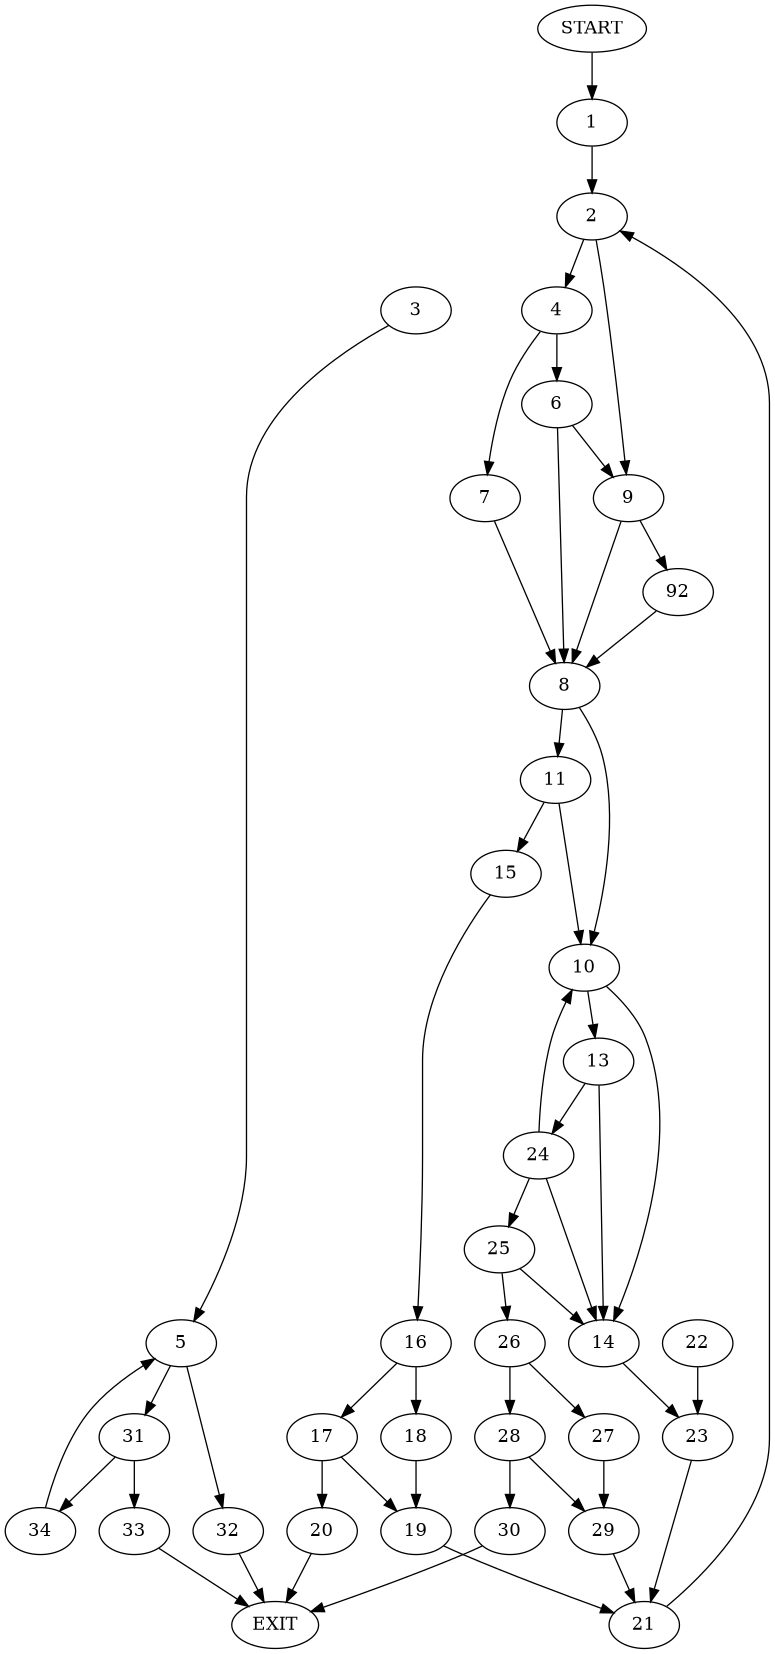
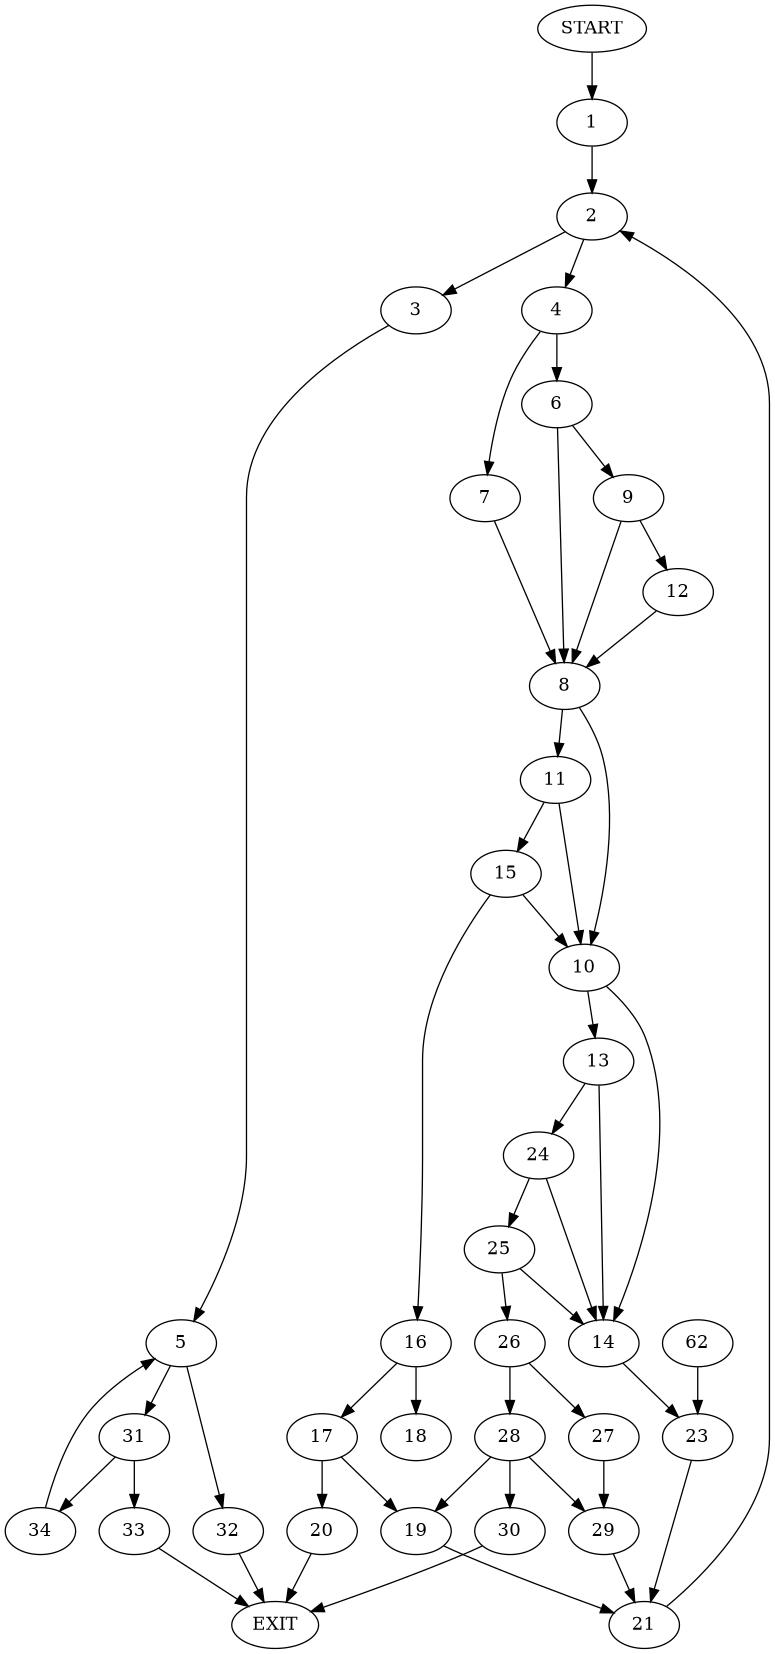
edge "2" -> "9": now "2" -> "3"
node "92": label "92" -> "12"
edge "24" -> "10": now "15" -> "10"
node "22": label "22" -> "62"
edge "18" -> "19": now "28" -> "19"
